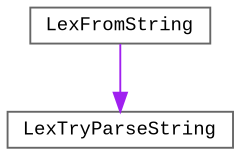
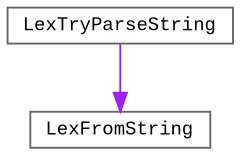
edge "LexFromString" -> "LexTryParseString": reversed
